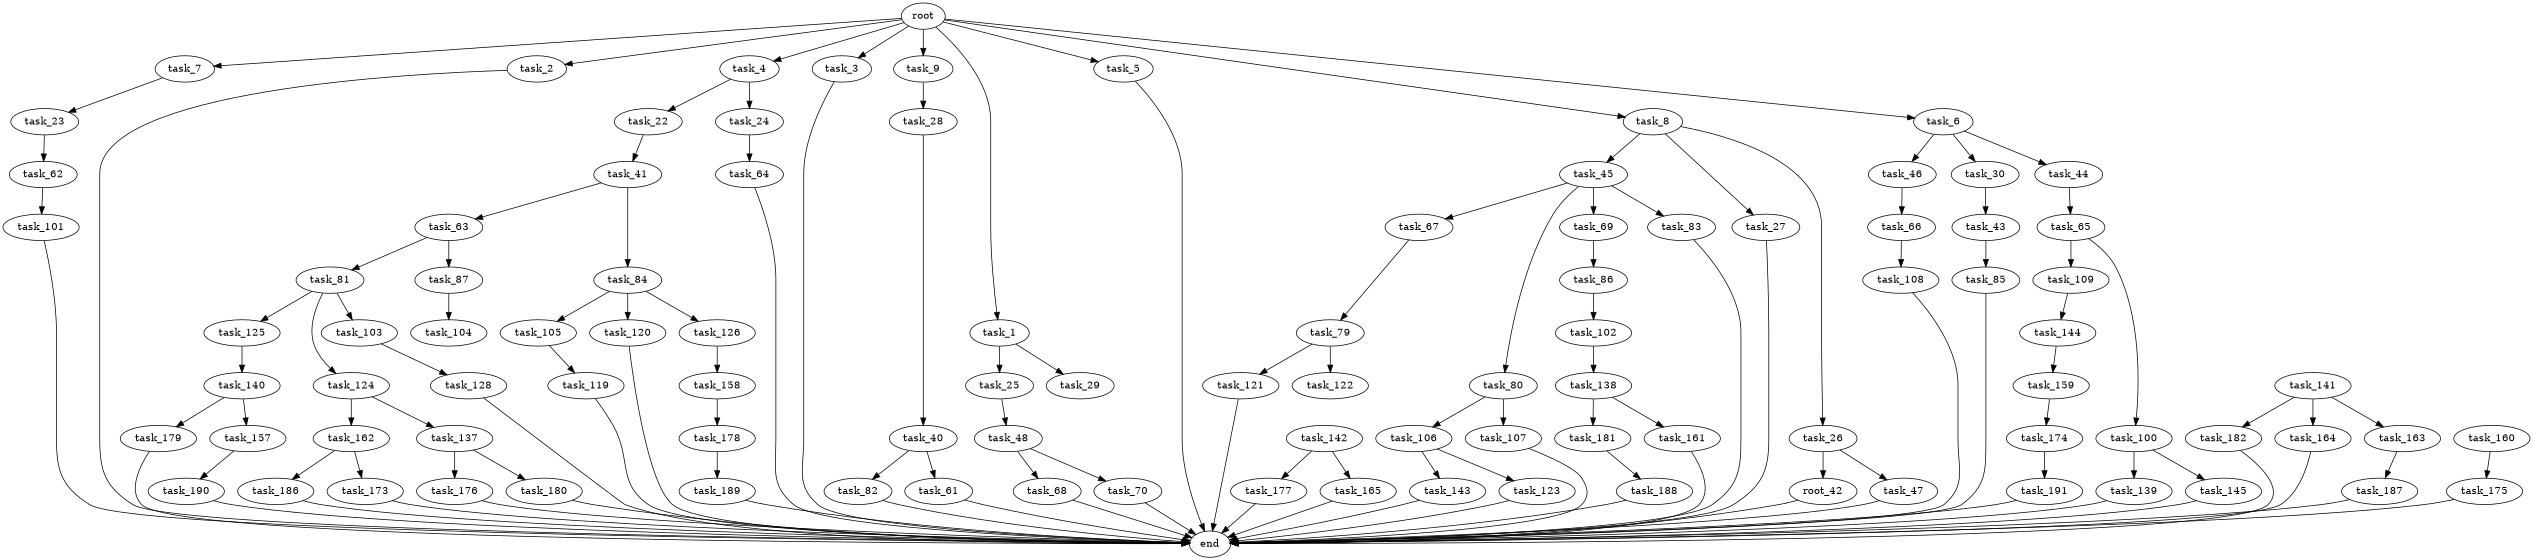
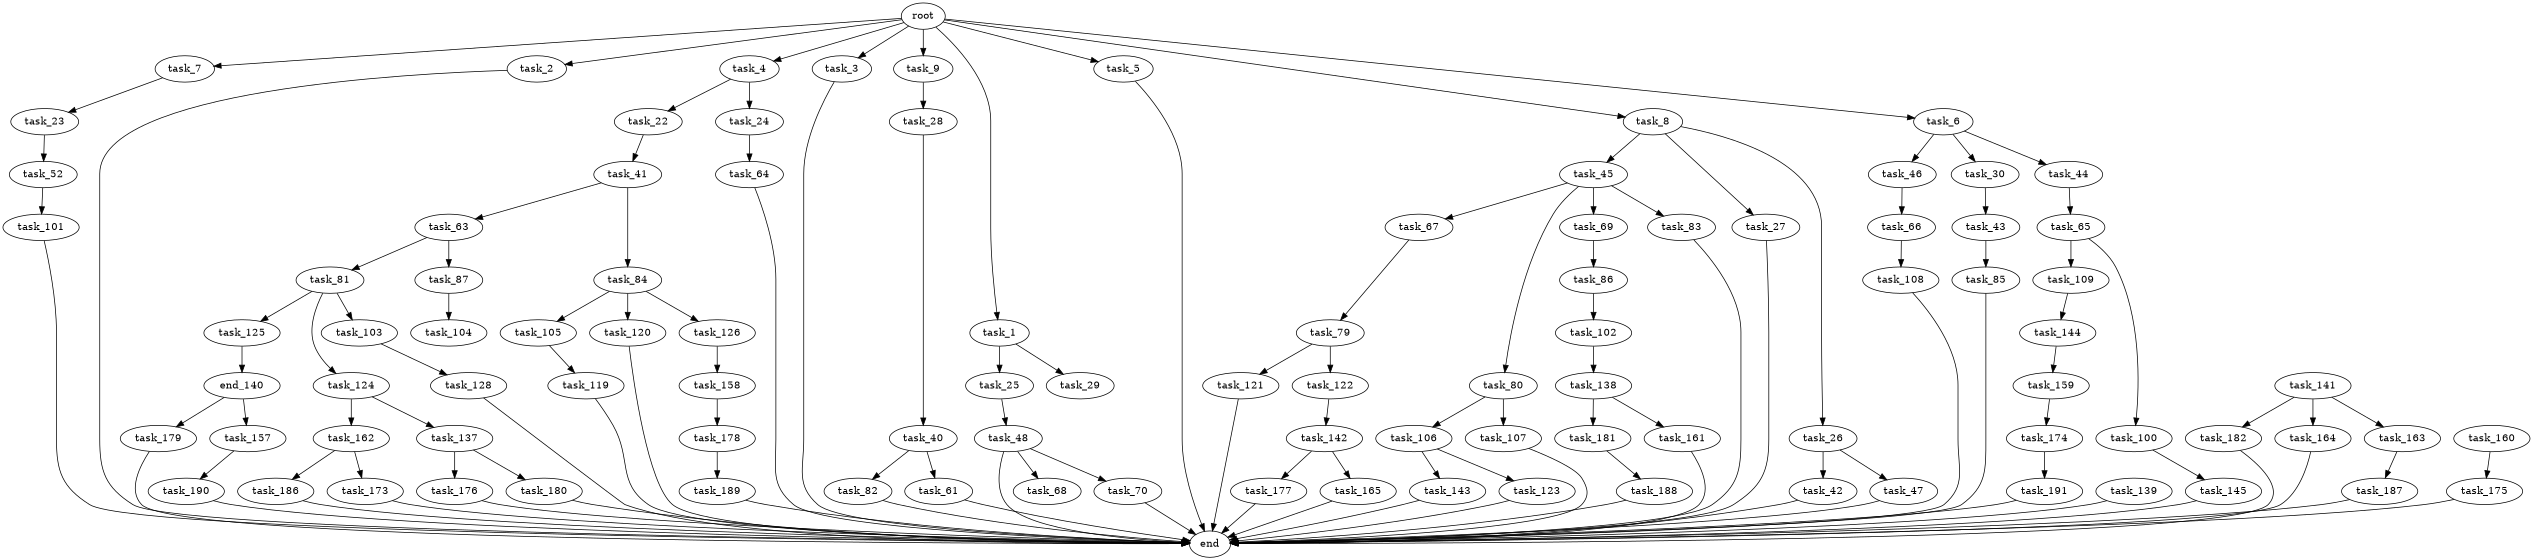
node "task_62": label "task_62" -> "task_52"
node "task_140": label "task_140" -> "end_140"
edge "task_122" -> "task_142": added
edge "task_100" -> "task_139": removed
node "root_42": label "root_42" -> "task_42"
edge "task_68" -> "end": now "task_48" -> "end"
